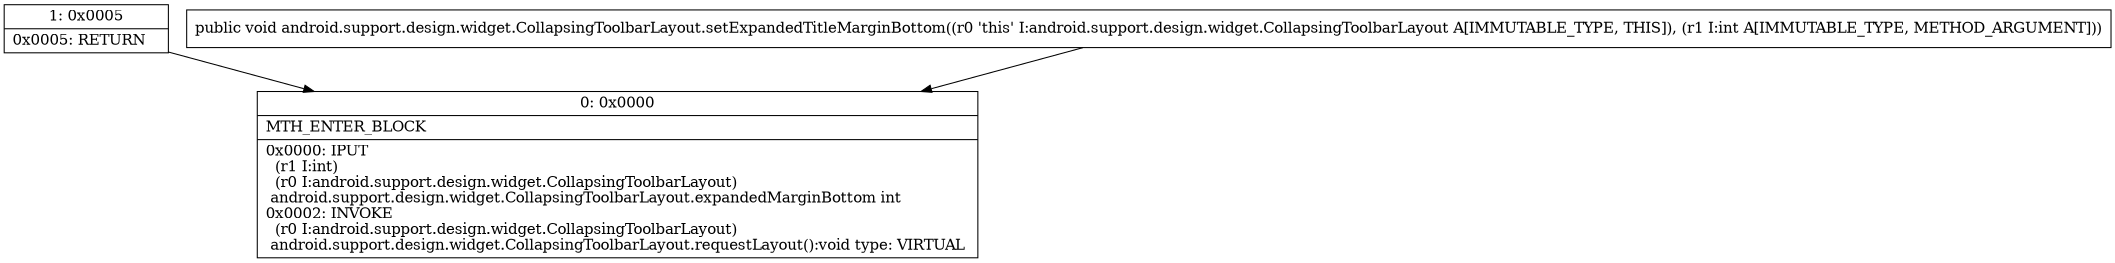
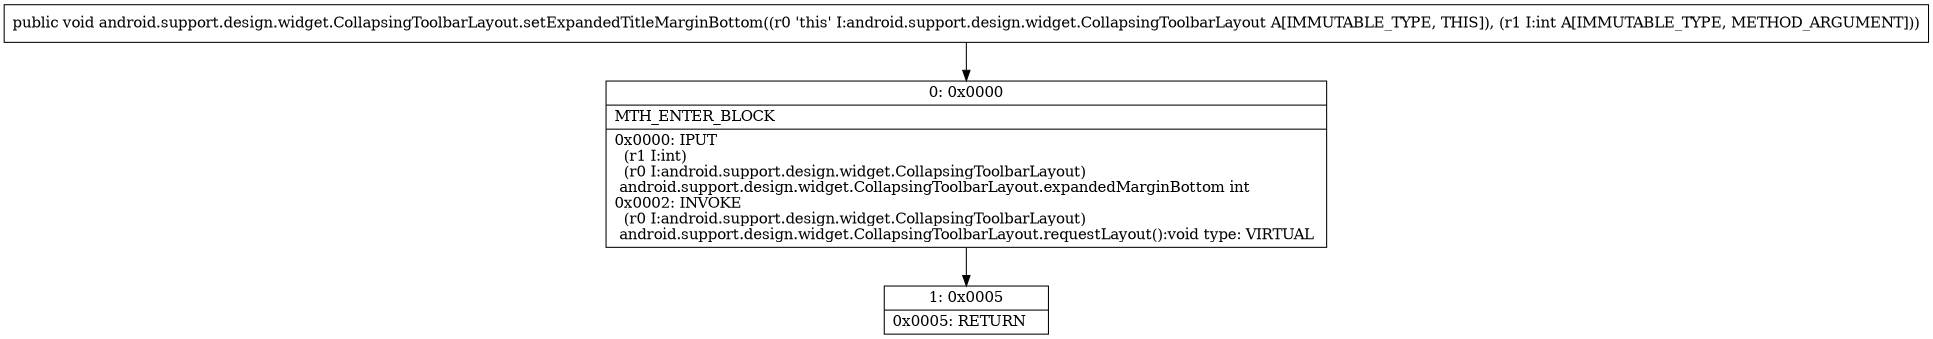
edge "1: 0x0005" -> "0: 0x0000": reversed
